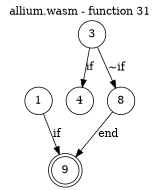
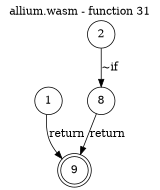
node "3": label "3" -> "2"
node "4": removed
edge "1" -> "9": label "if" -> "return"
edge "8" -> "9": label "end" -> "return"
